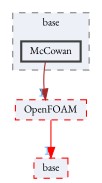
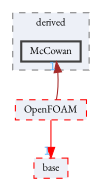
cluster "base": label "base" -> "derived"
edge "McCowan" -> "OpenFOAM": reversed
